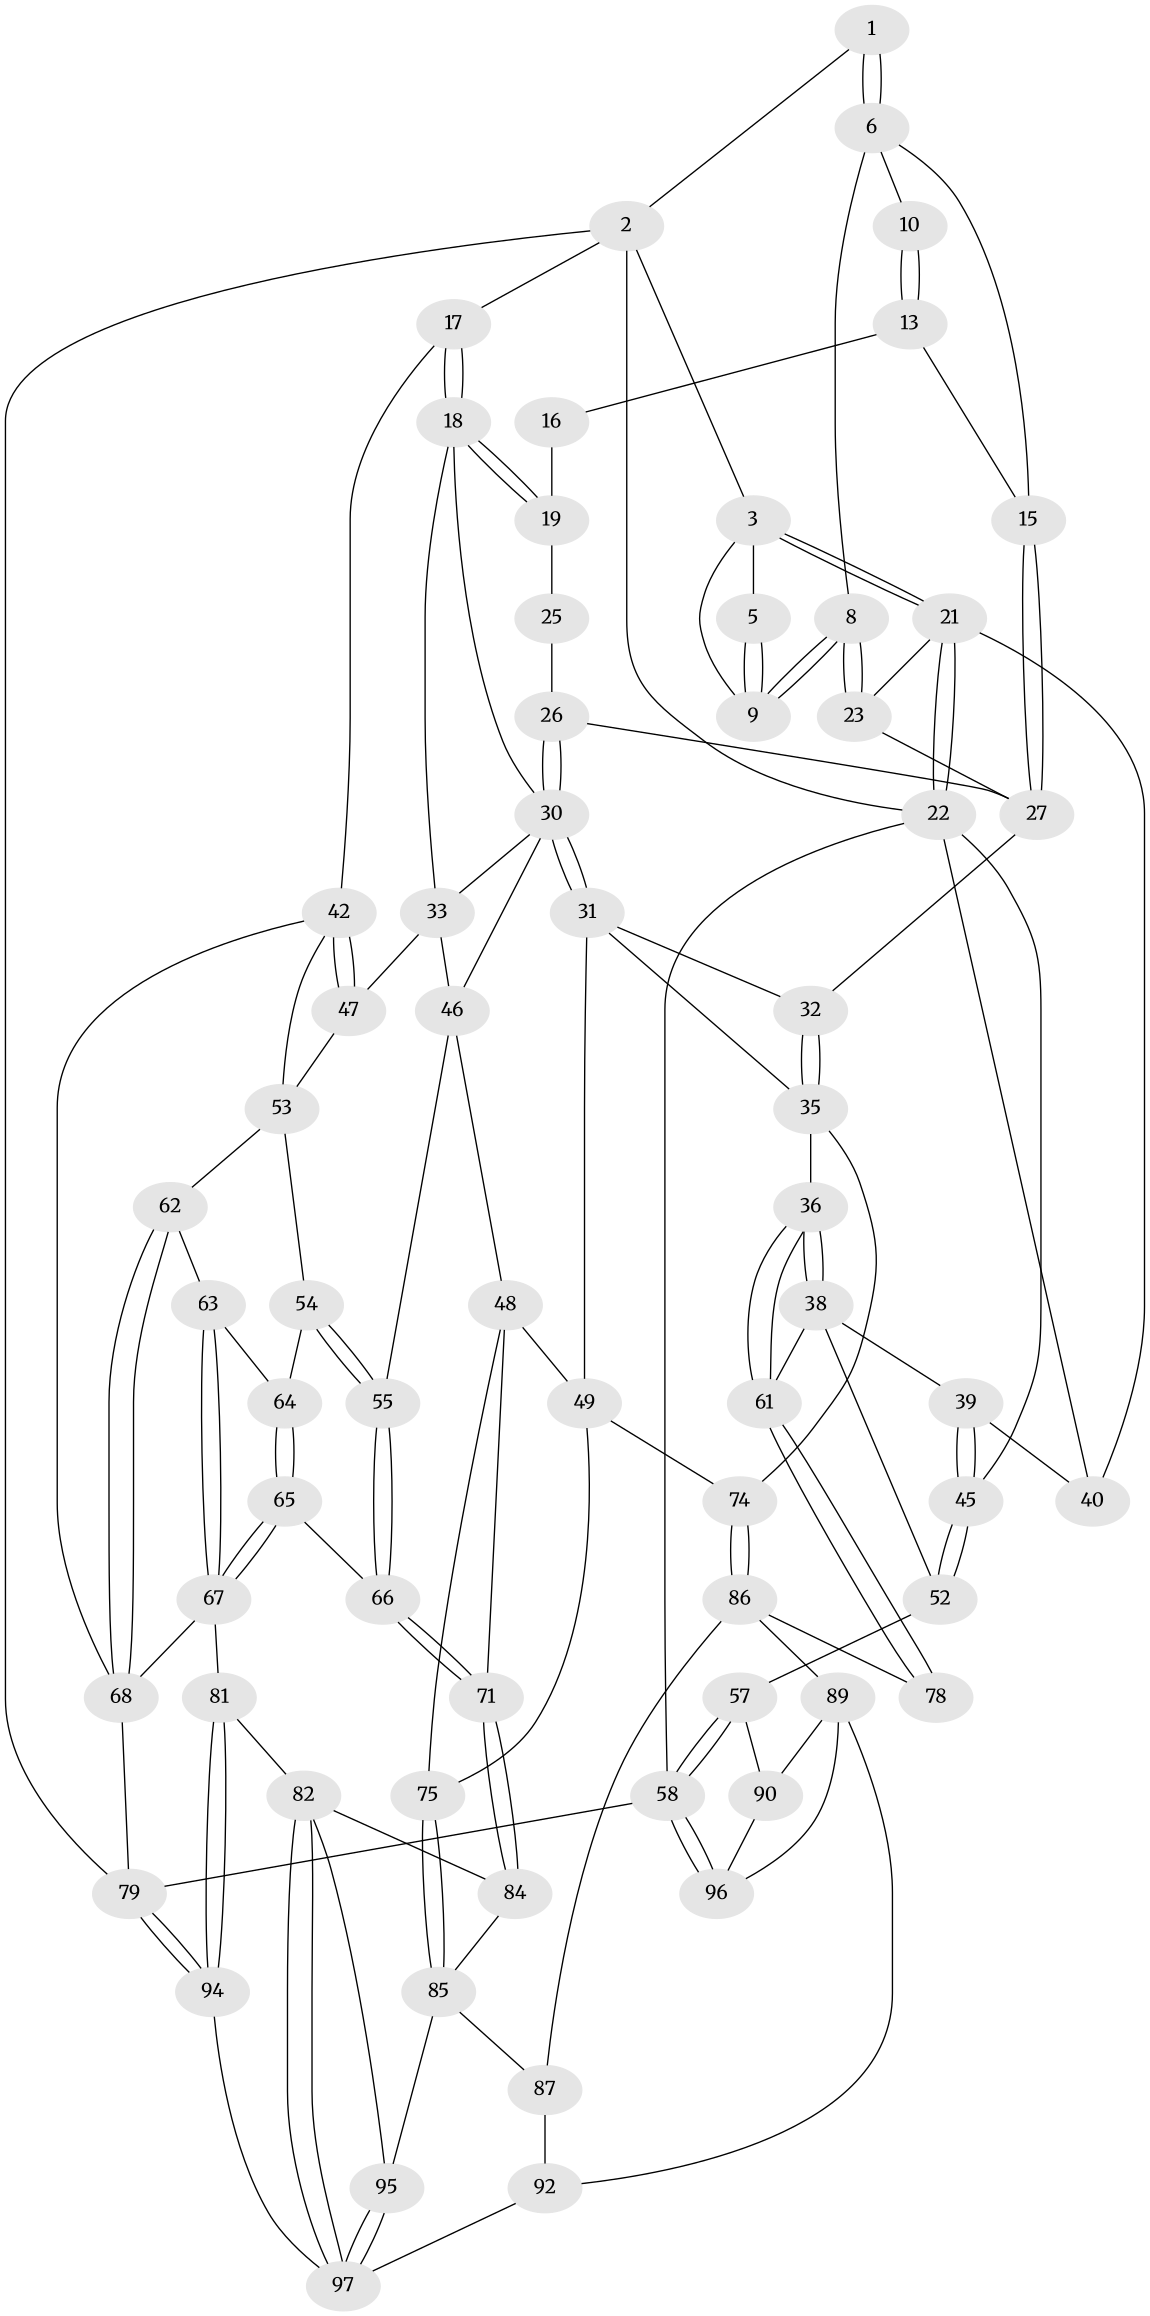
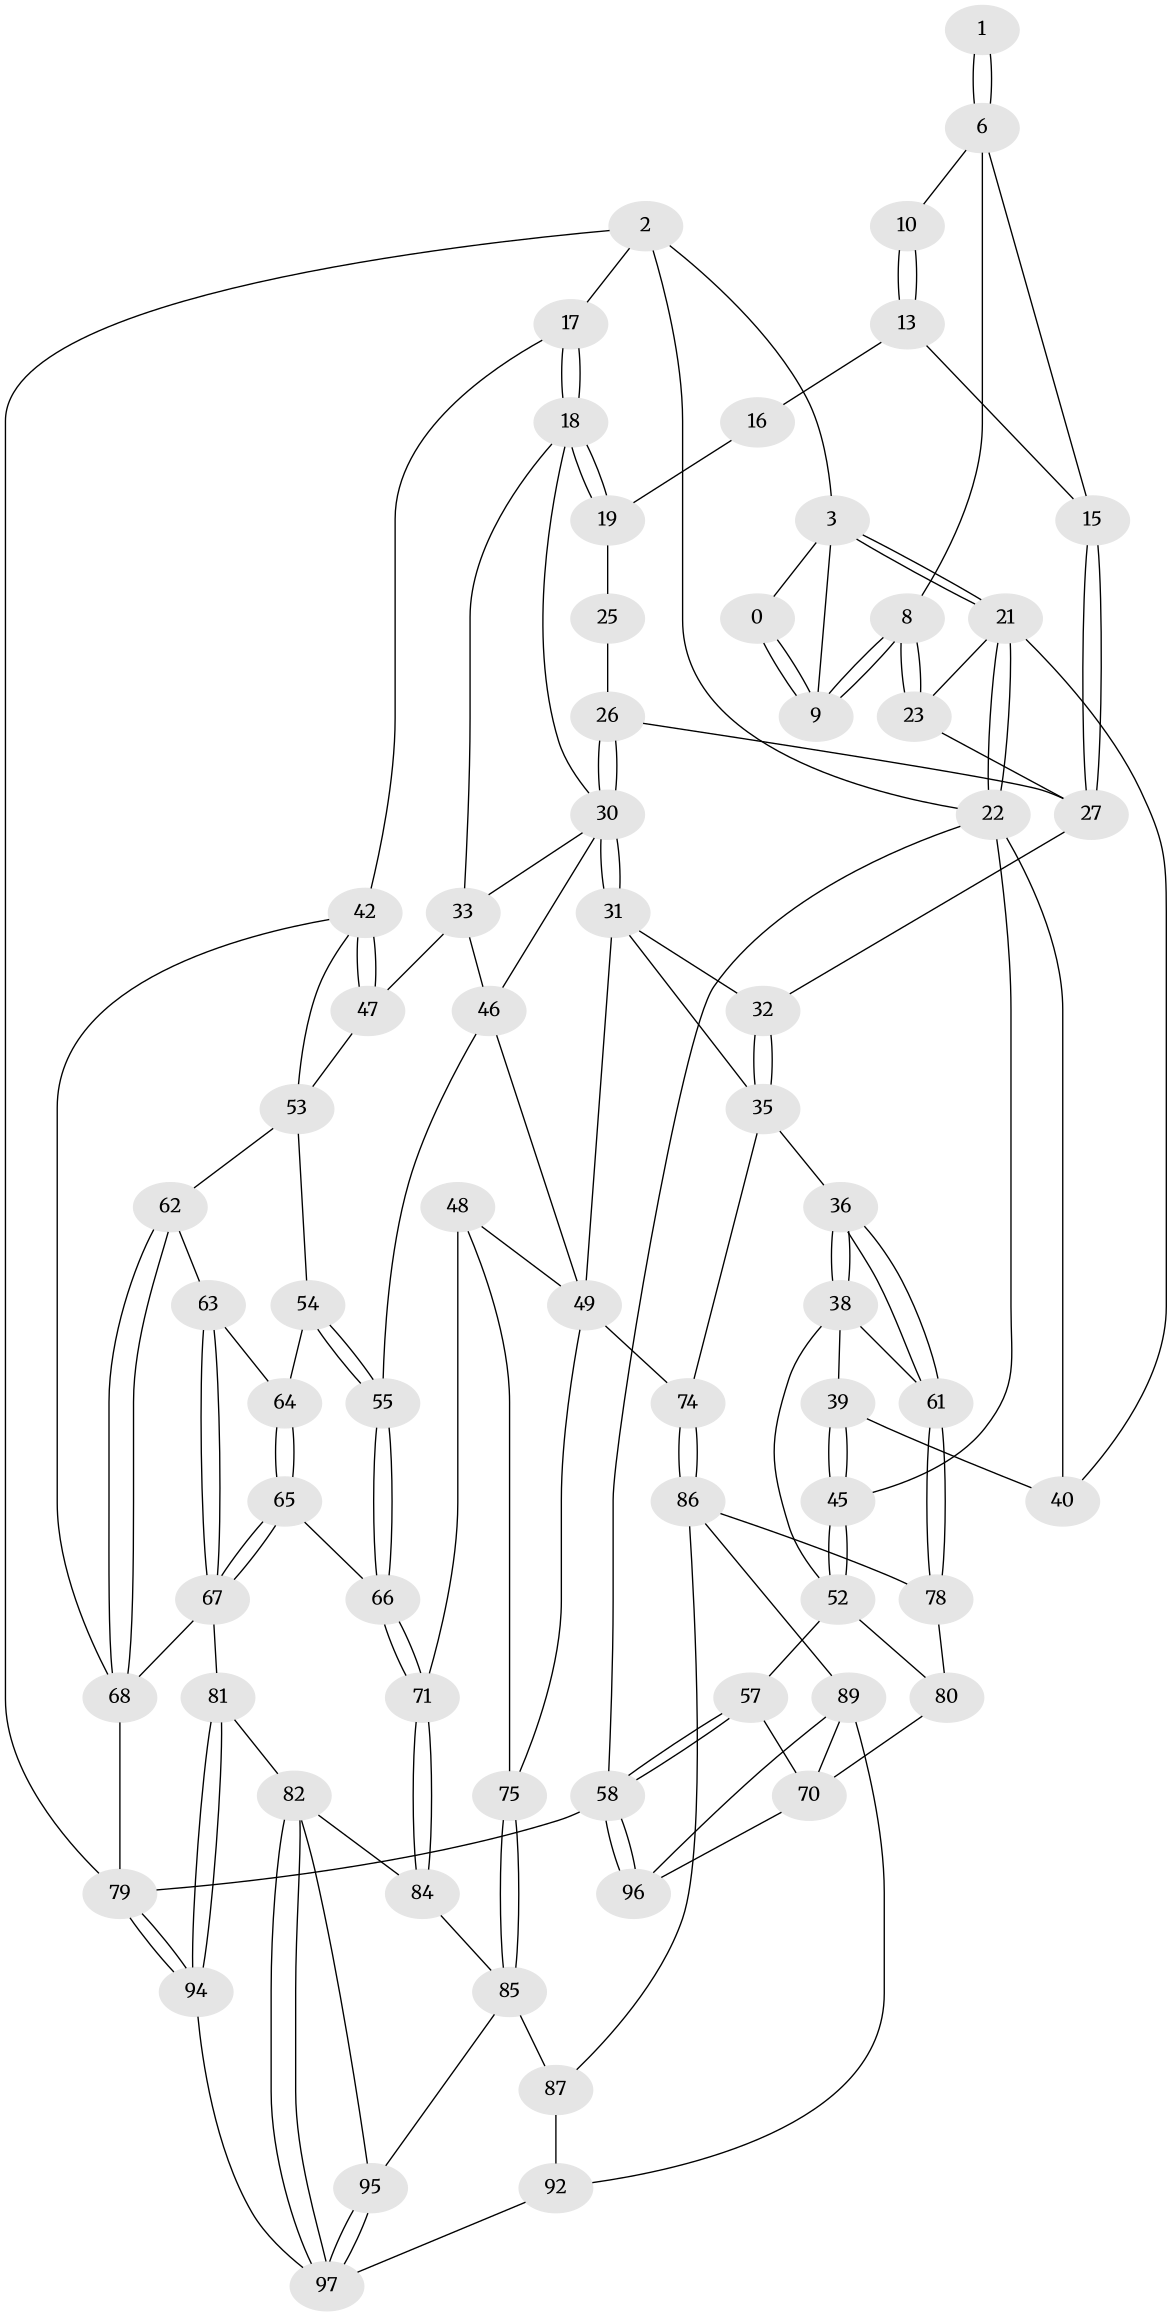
edge "1" -- "2": removed
node "5": label "5" -> "0"
edge "46" -- "48": now "46" -- "49"
node "80": added
node "90": label "90" -> "70"
